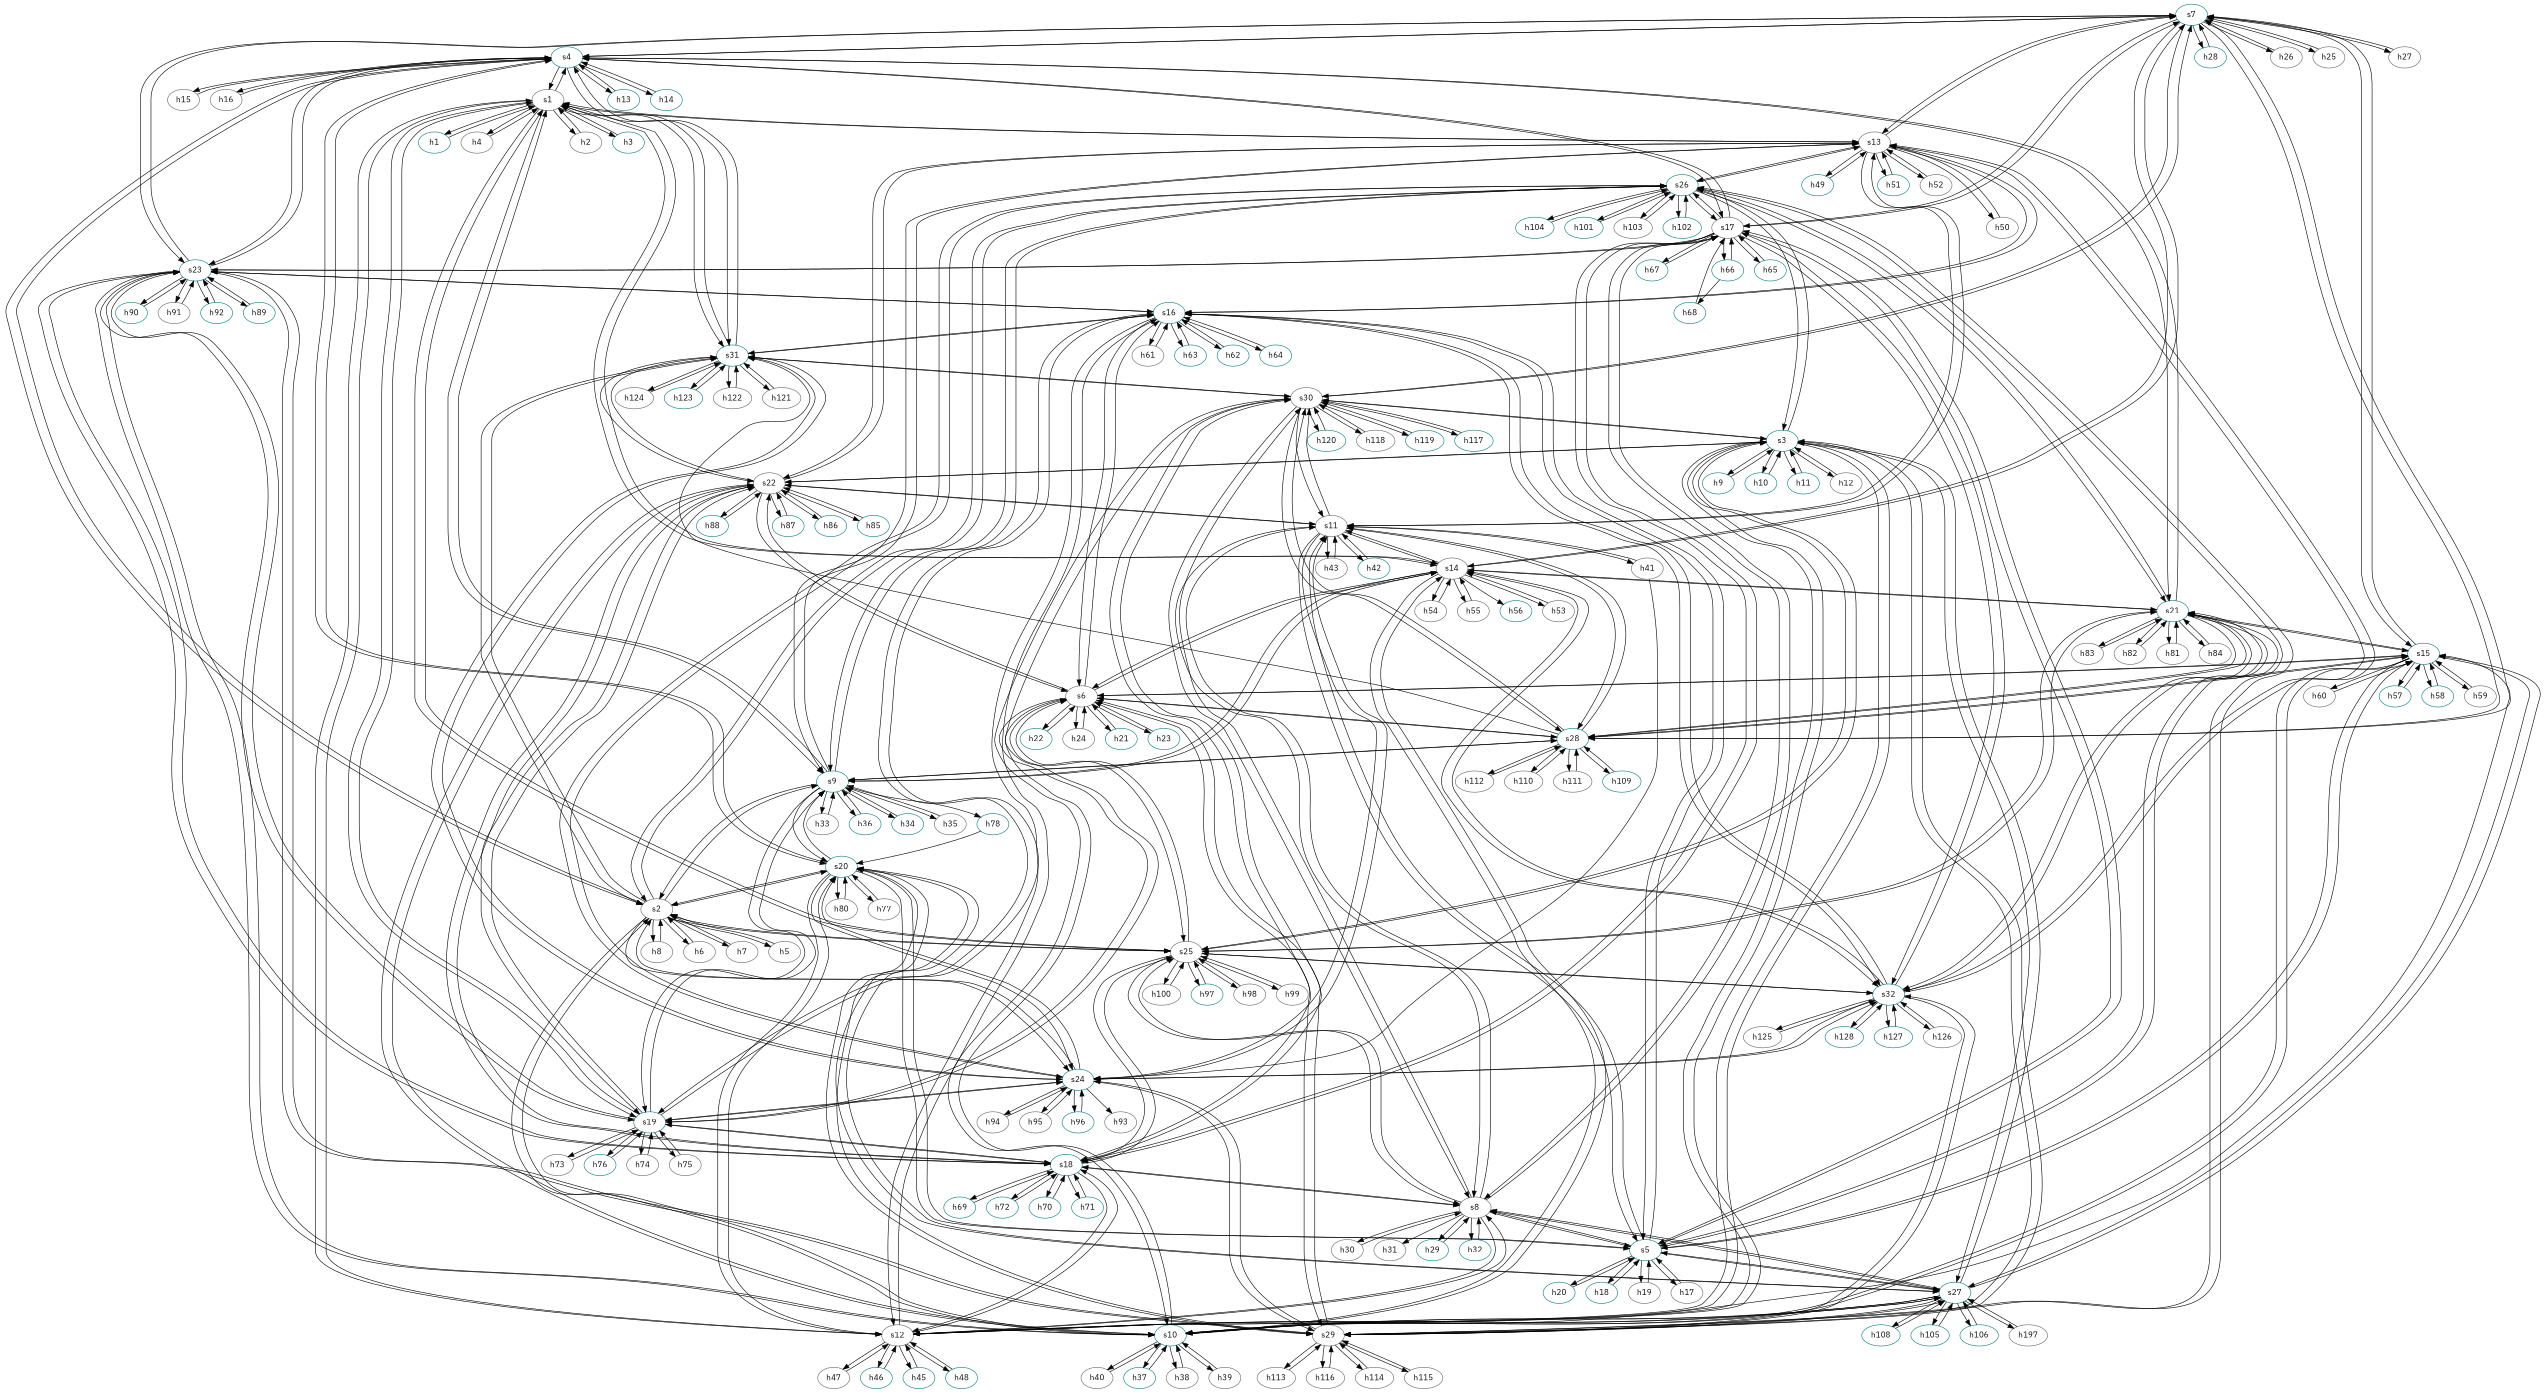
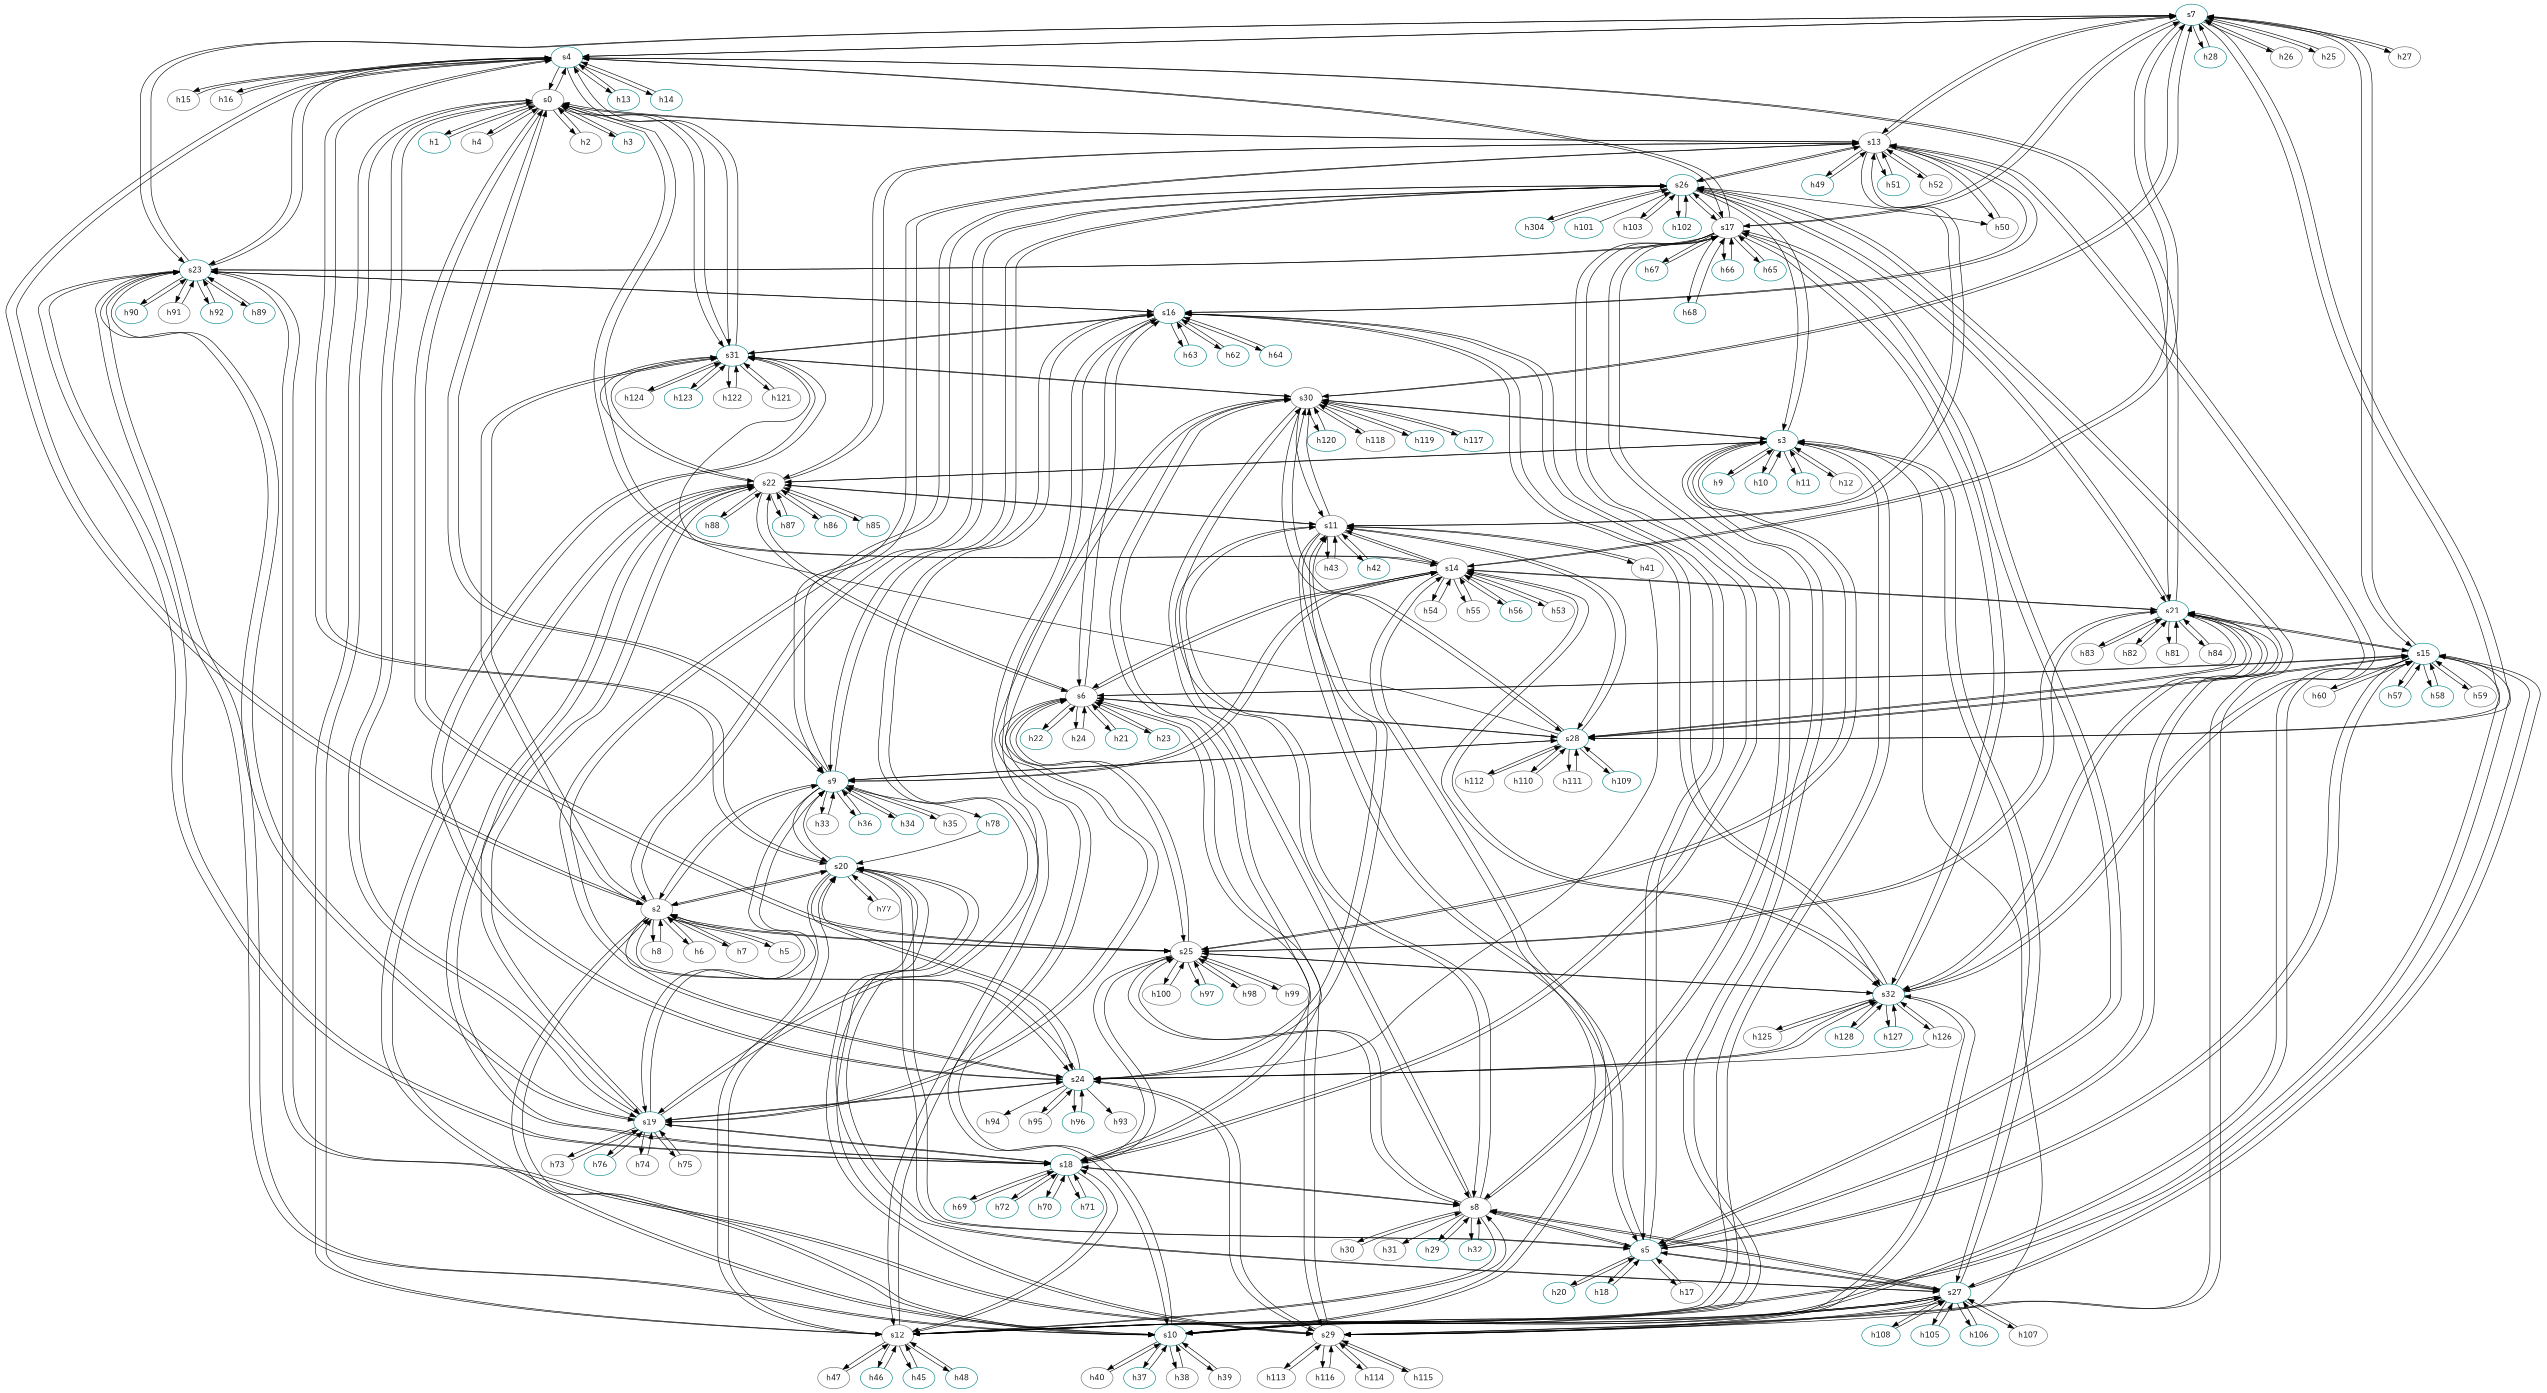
node "s1": label "s1" -> "s0"
edge "s26" -> "h101": now "s26" -> "h50"
node "h104": label "h104" -> "h304"
edge "h66" -> "h68": now "s17" -> "h68"
node "h61": removed
edge "h56" -> "s14": added
node "h80": removed
edge "h94" -> "s24": now "h126" -> "s24"
edge "s3" -> "s29": removed
edge "s15" -> "s12": added
node "h19": removed
node "h197": label "h197" -> "h107"
